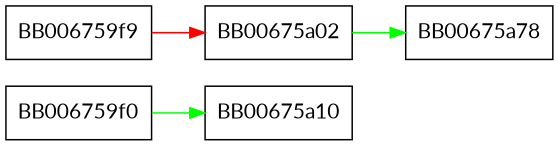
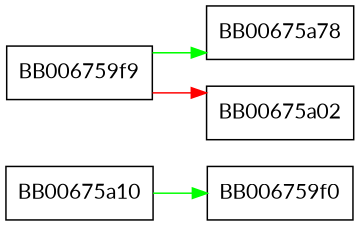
edge "BB00675a02" -> "BB00675a78": now "BB006759f9" -> "BB00675a78"
edge "BB006759f0" -> "BB00675a10": reversed
